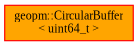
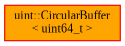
node "geopm::CircularBuffer < uint64_t >": label "geopm::CircularBuffer < uint64_t >" -> "uint::CircularBuffer < uint64_t >"
